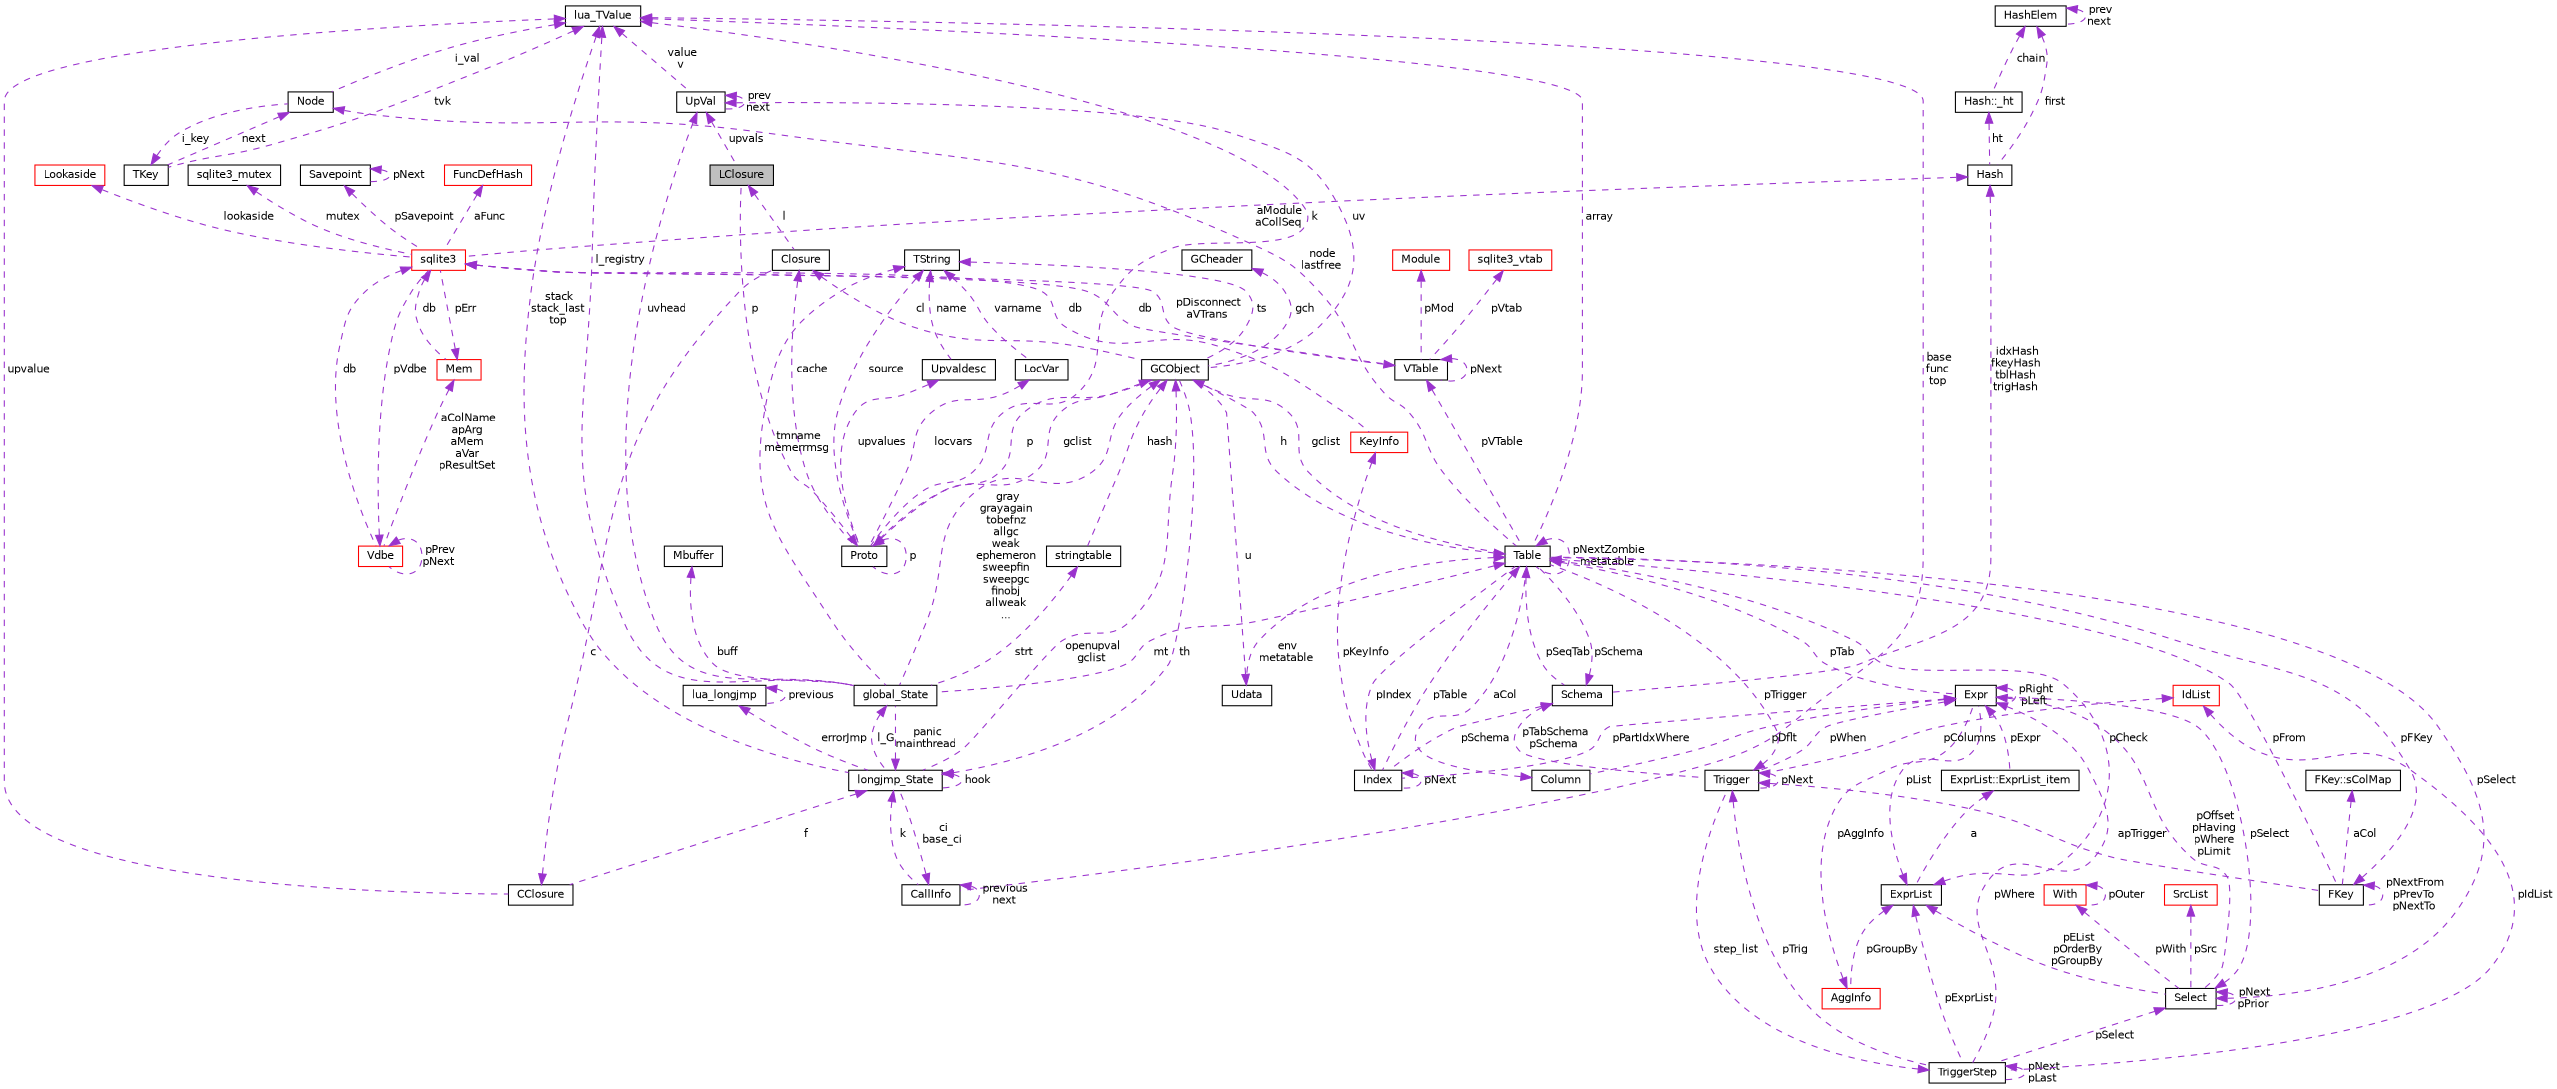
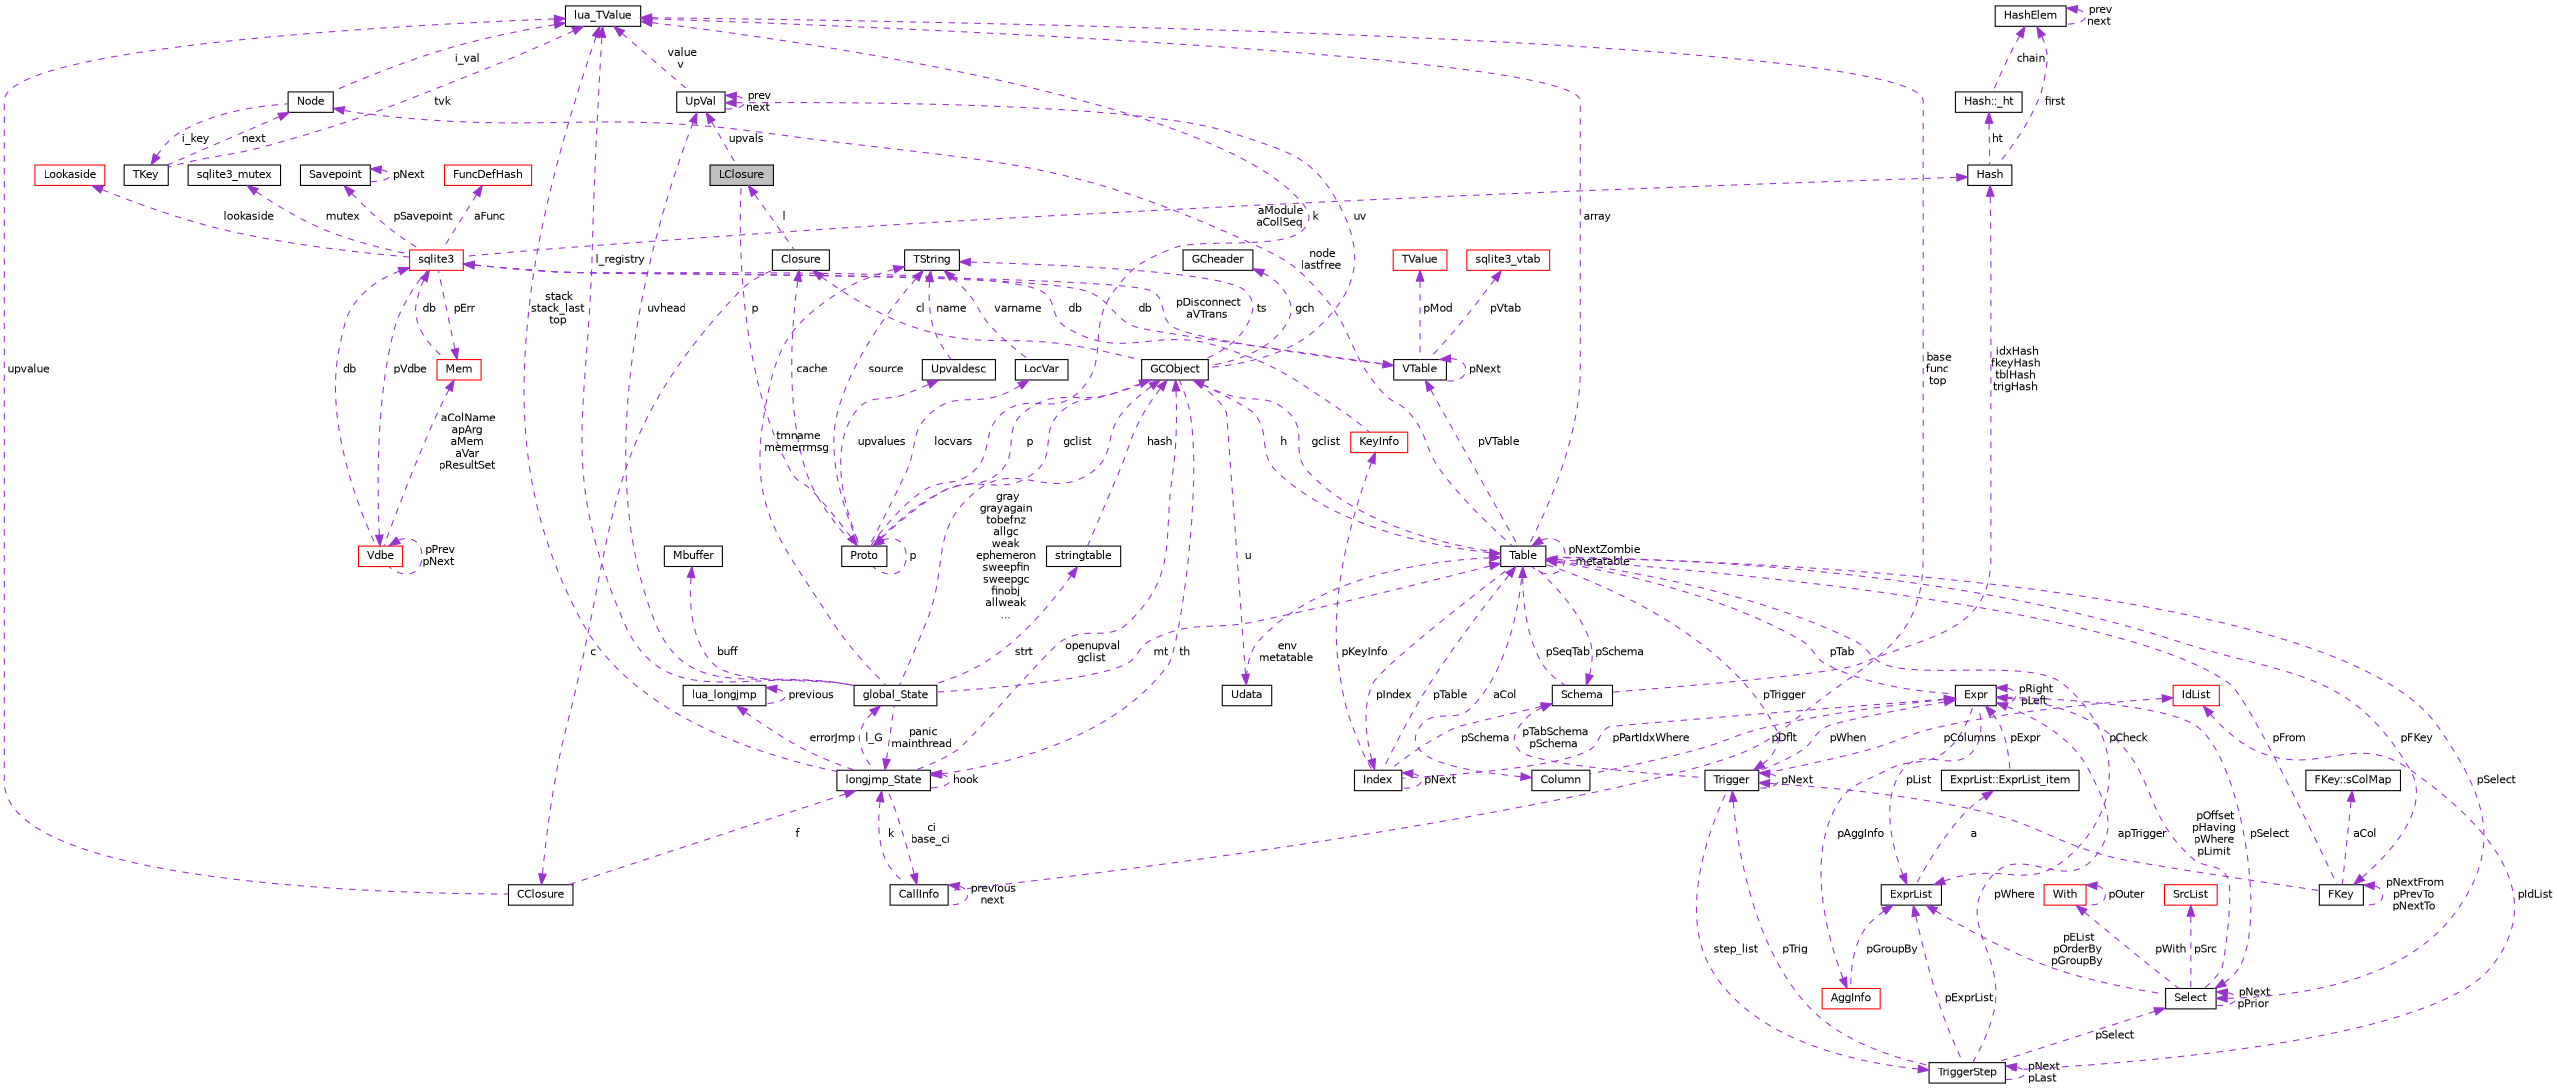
node "Module": label "Module" -> "TValue"
